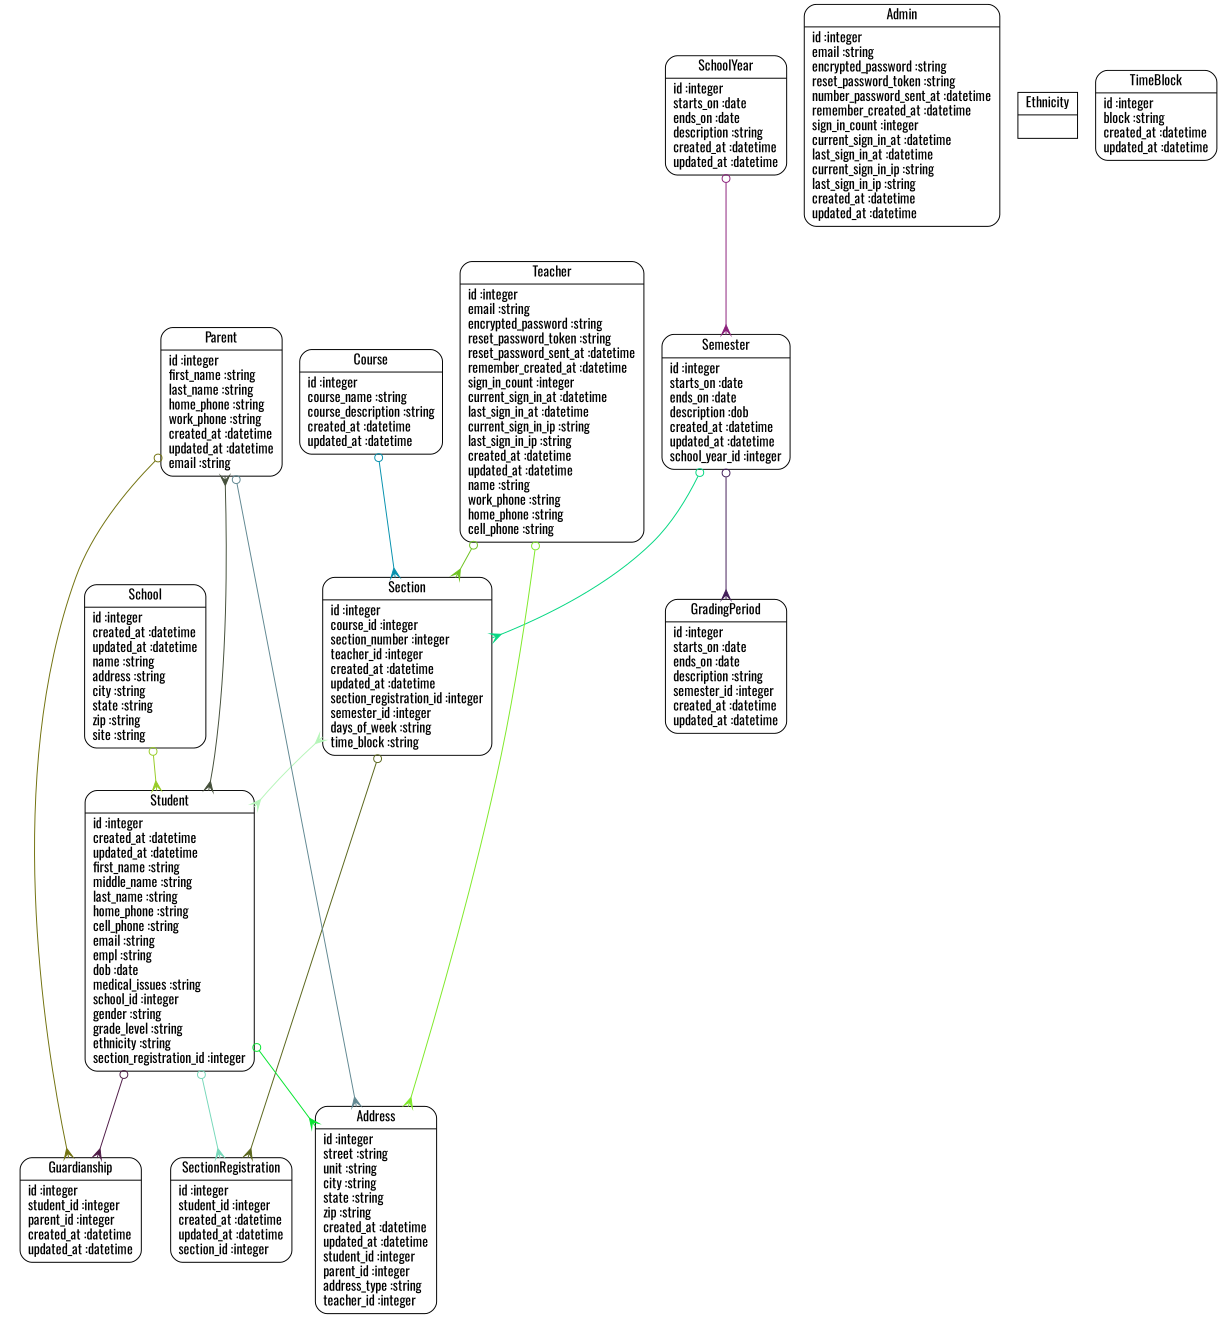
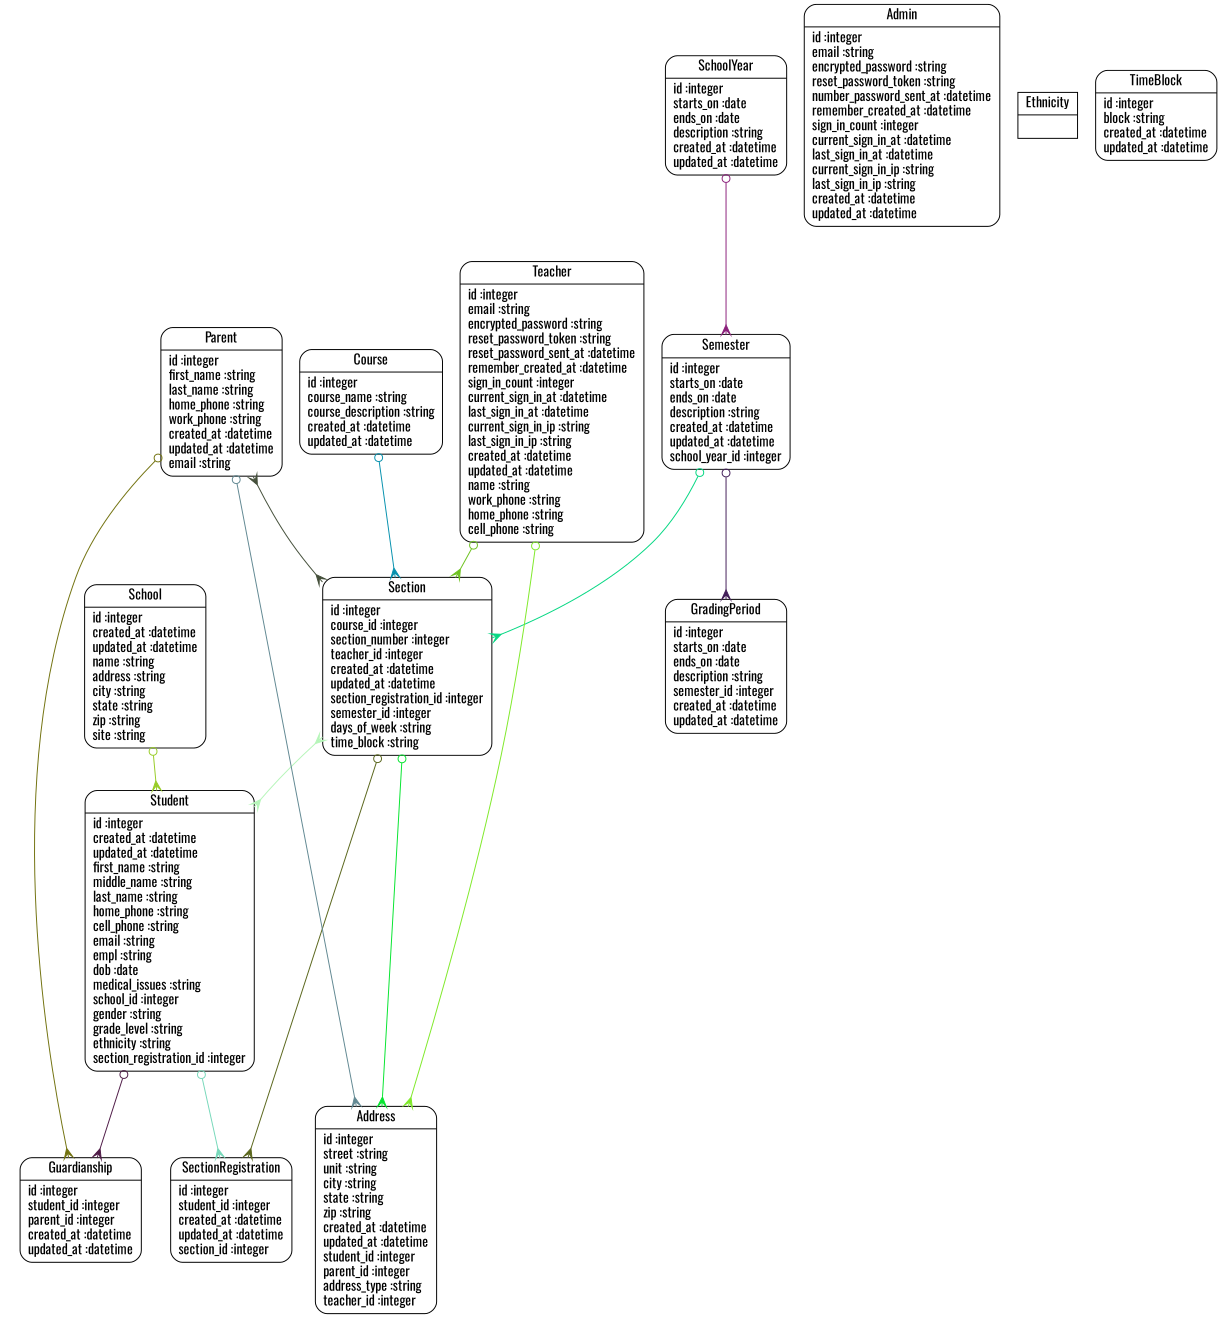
node "Semester": text "description :dob" -> "description :string"
edge "Parent" -- "Student": now "Parent" -- "Section"
edge "Student" -- "Address": now "Section" -- "Address"
